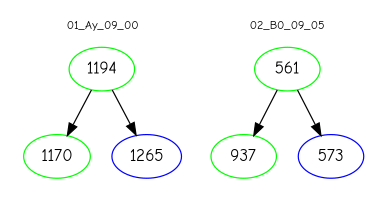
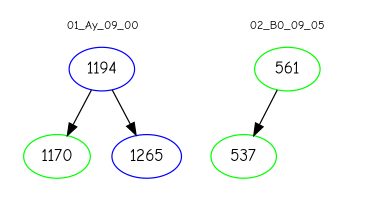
node "1194": color green -> blue
node "937": label "937" -> "537"
node "573": removed
